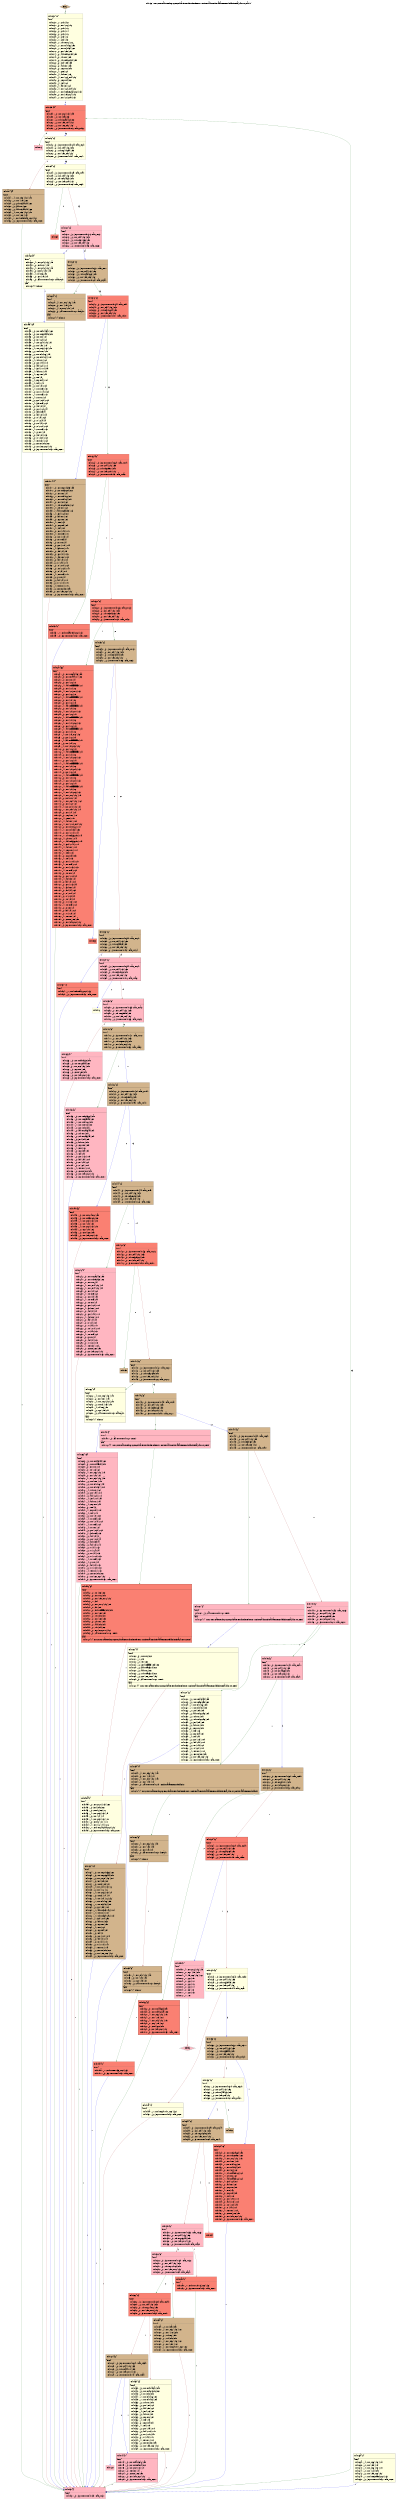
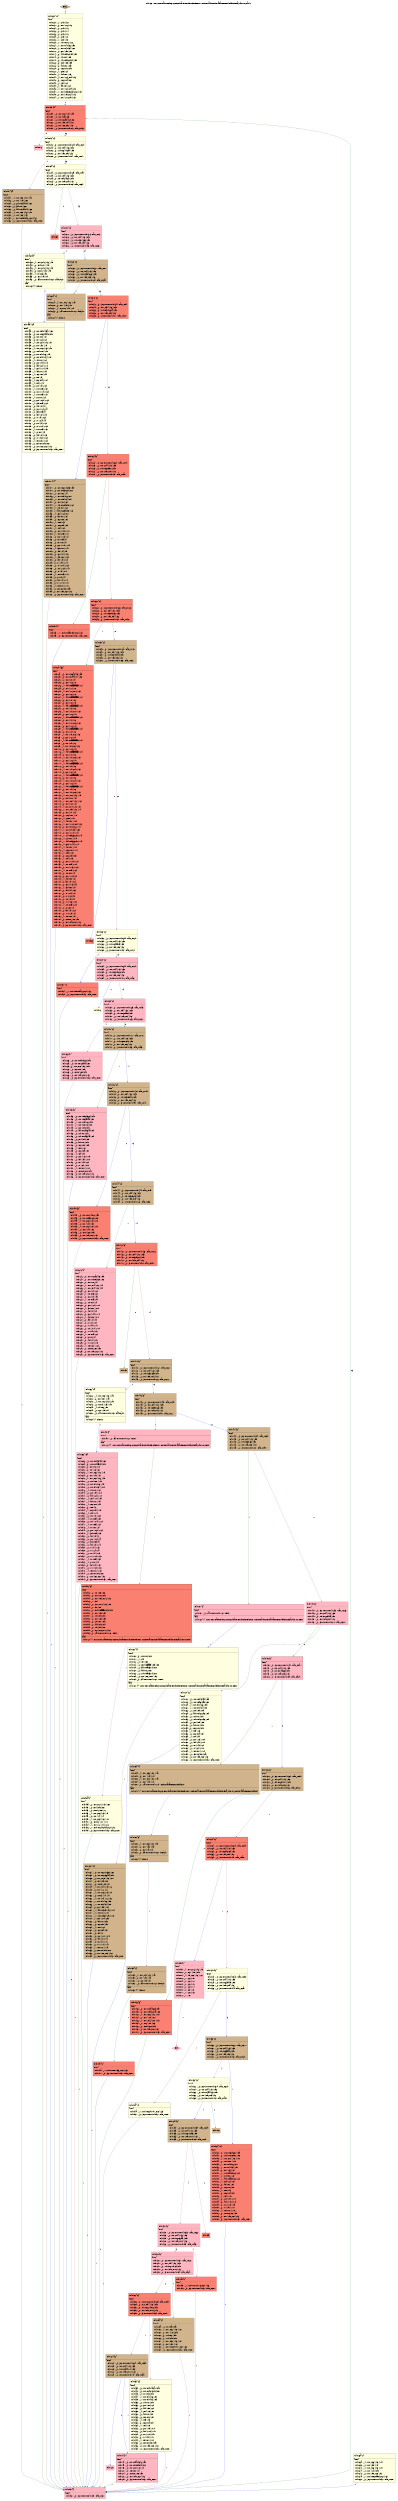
node "0x4013b8 [28]": fillcolor tan -> lightyellow
node "Desktop": label "Desktop" -> "Exit"
